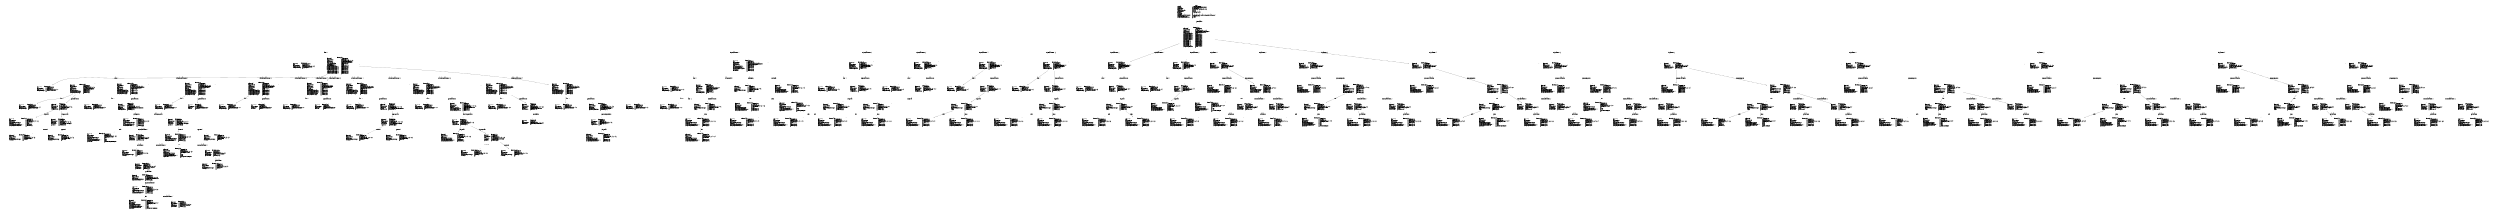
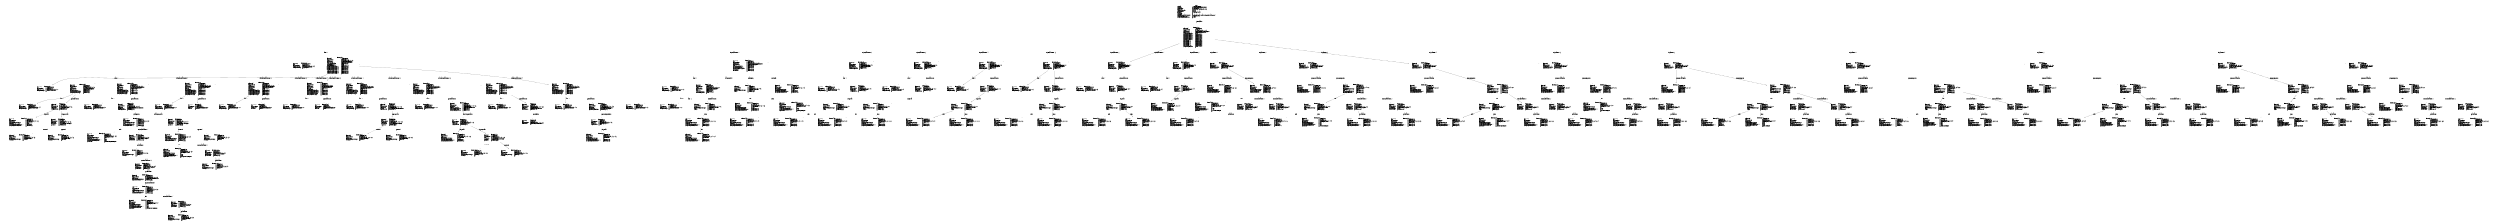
edge "Element_2437090" -> "Element_2436176": removed, label "Object_Declaration_View"
node "Element_2496237": removed
edge "Element_2567262" -> "Element_2565385": now "Element_2310235" -> "Element_2565385"
node "Element_2313234": added
